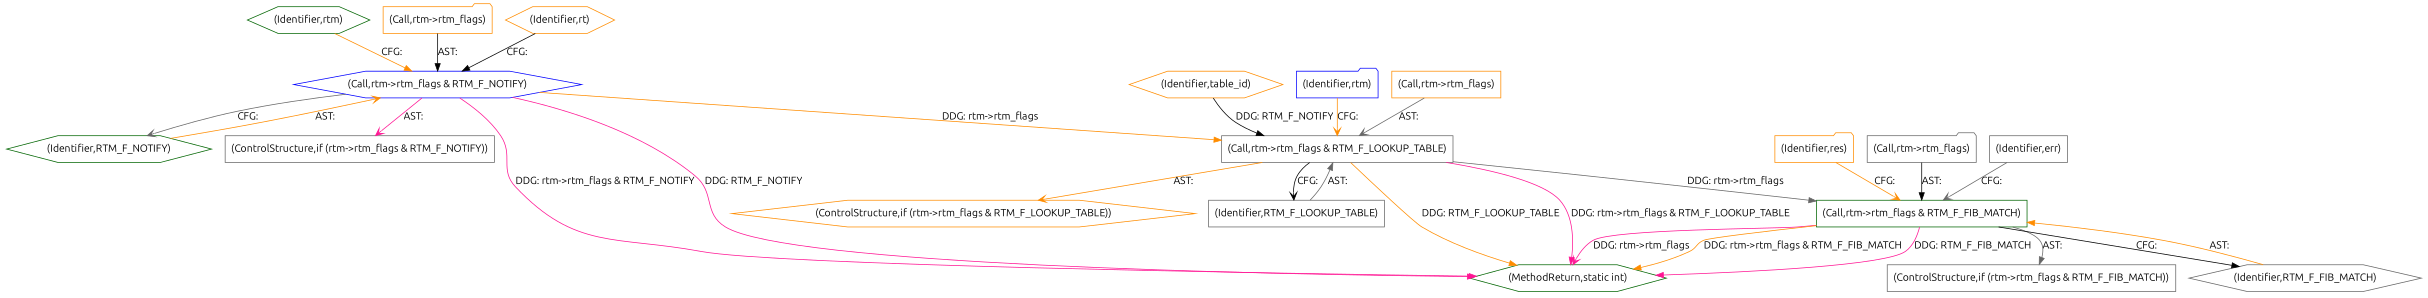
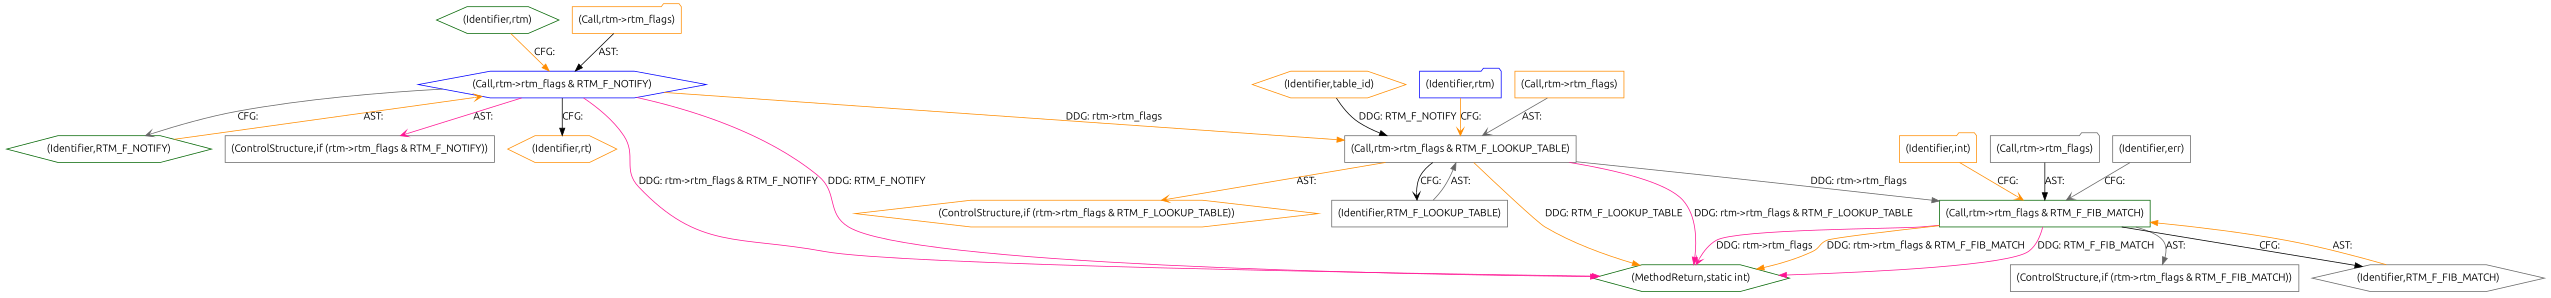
edge "(Identifier,rt)" -> "(Call,rtm->rtm_flags & RTM_F_NOTIFY)": reversed
node "(Identifier,res)": label "(Identifier,res)" -> "(Identifier,int)"
